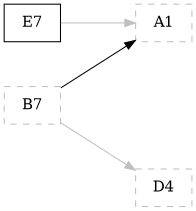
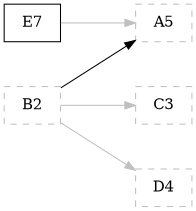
node "A1": label "A1" -> "A5"
node "B7": label "B7" -> "B2"
node "C3": added
